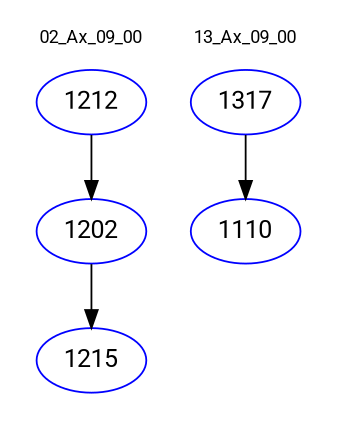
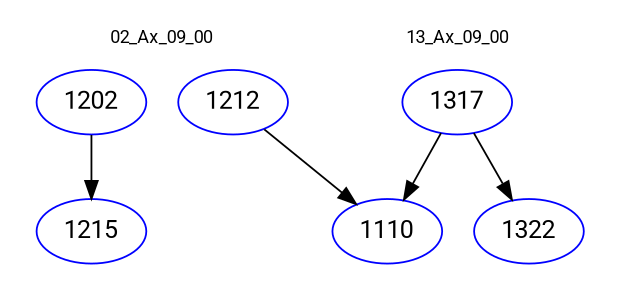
edge "1212" -> "1202": now "1212" -> "1110"
node "1322": added
